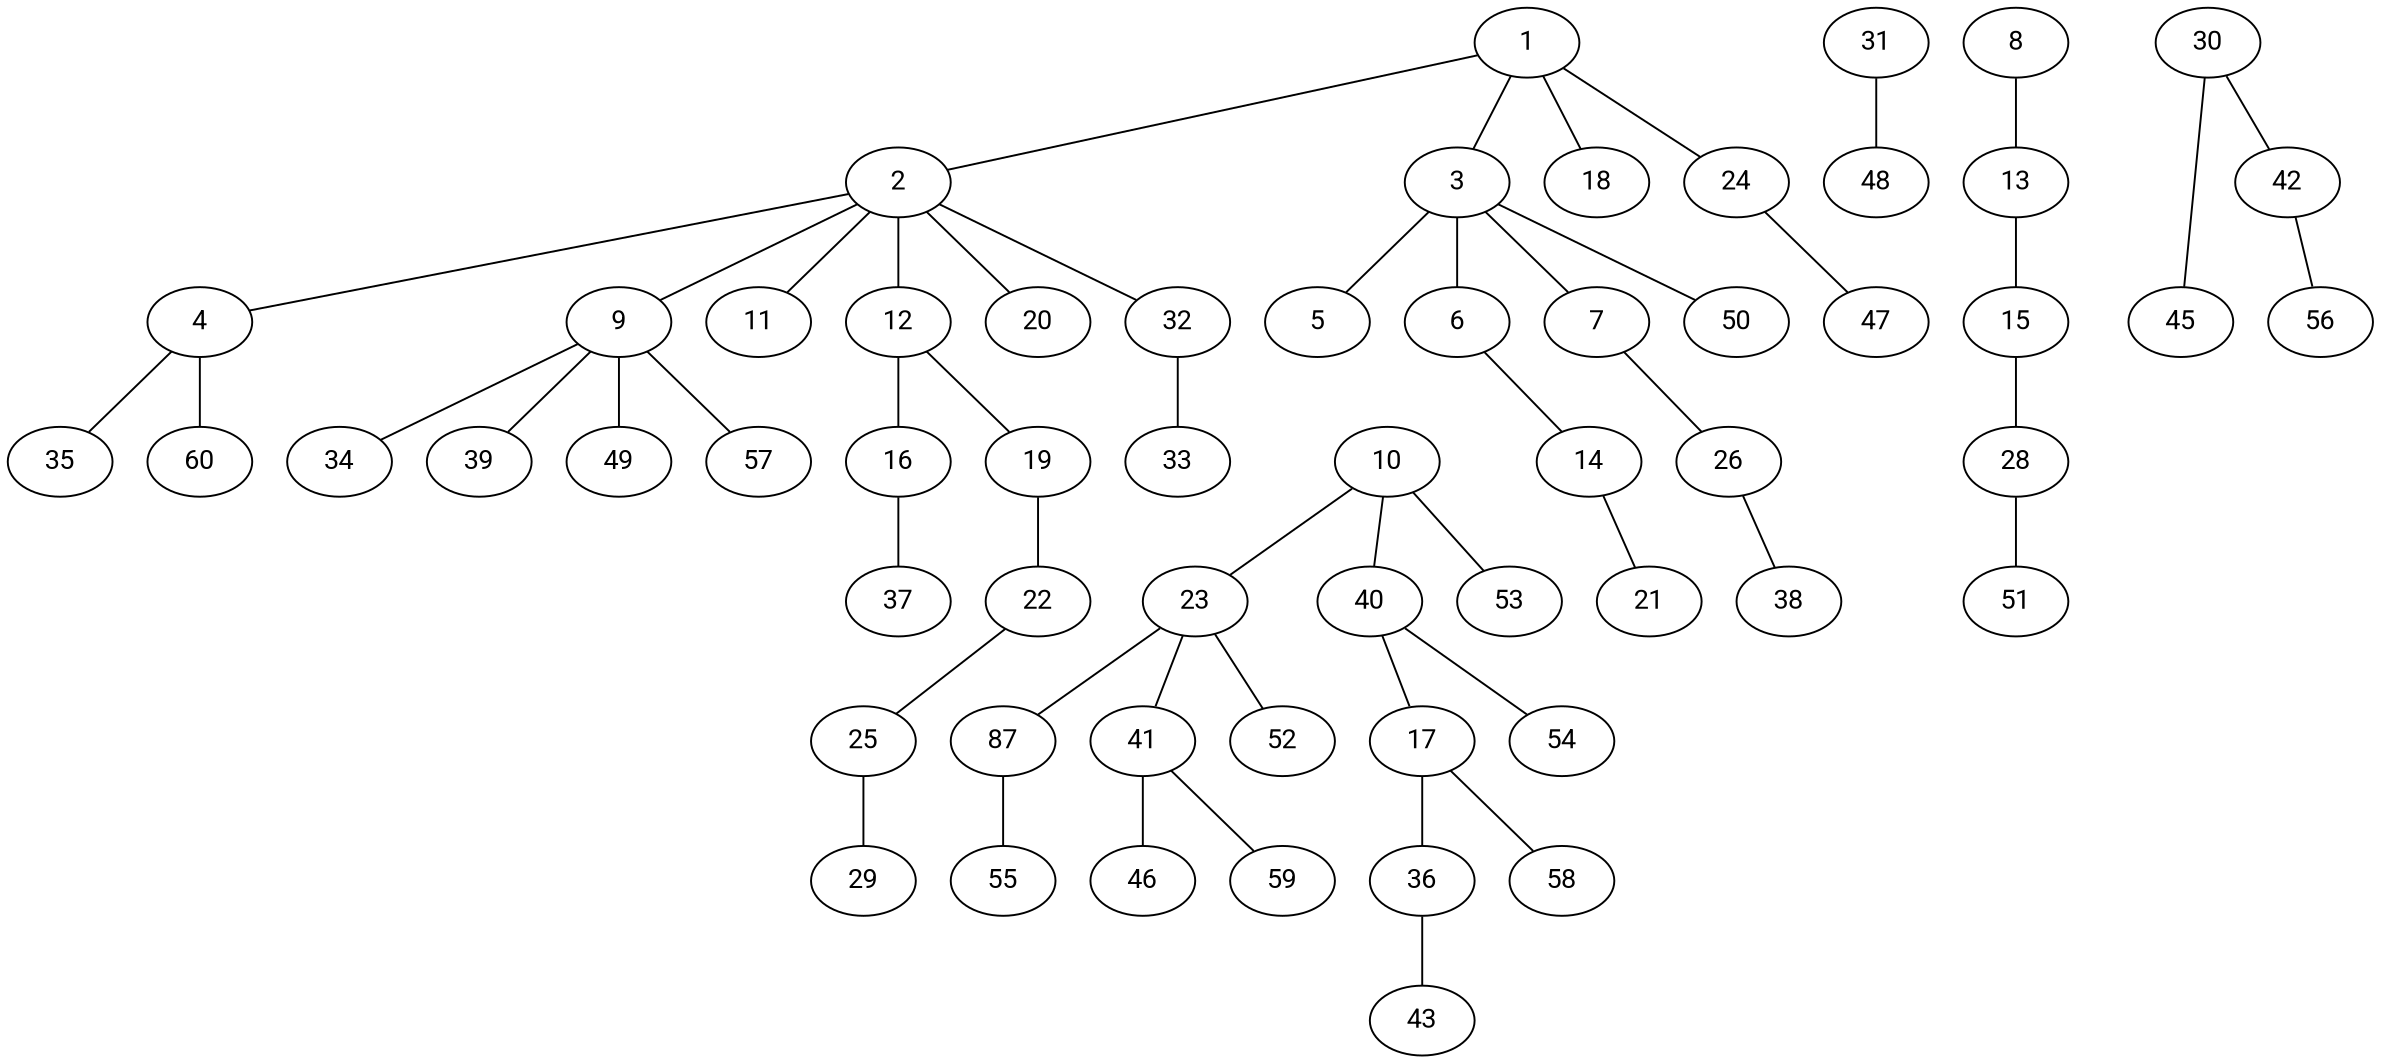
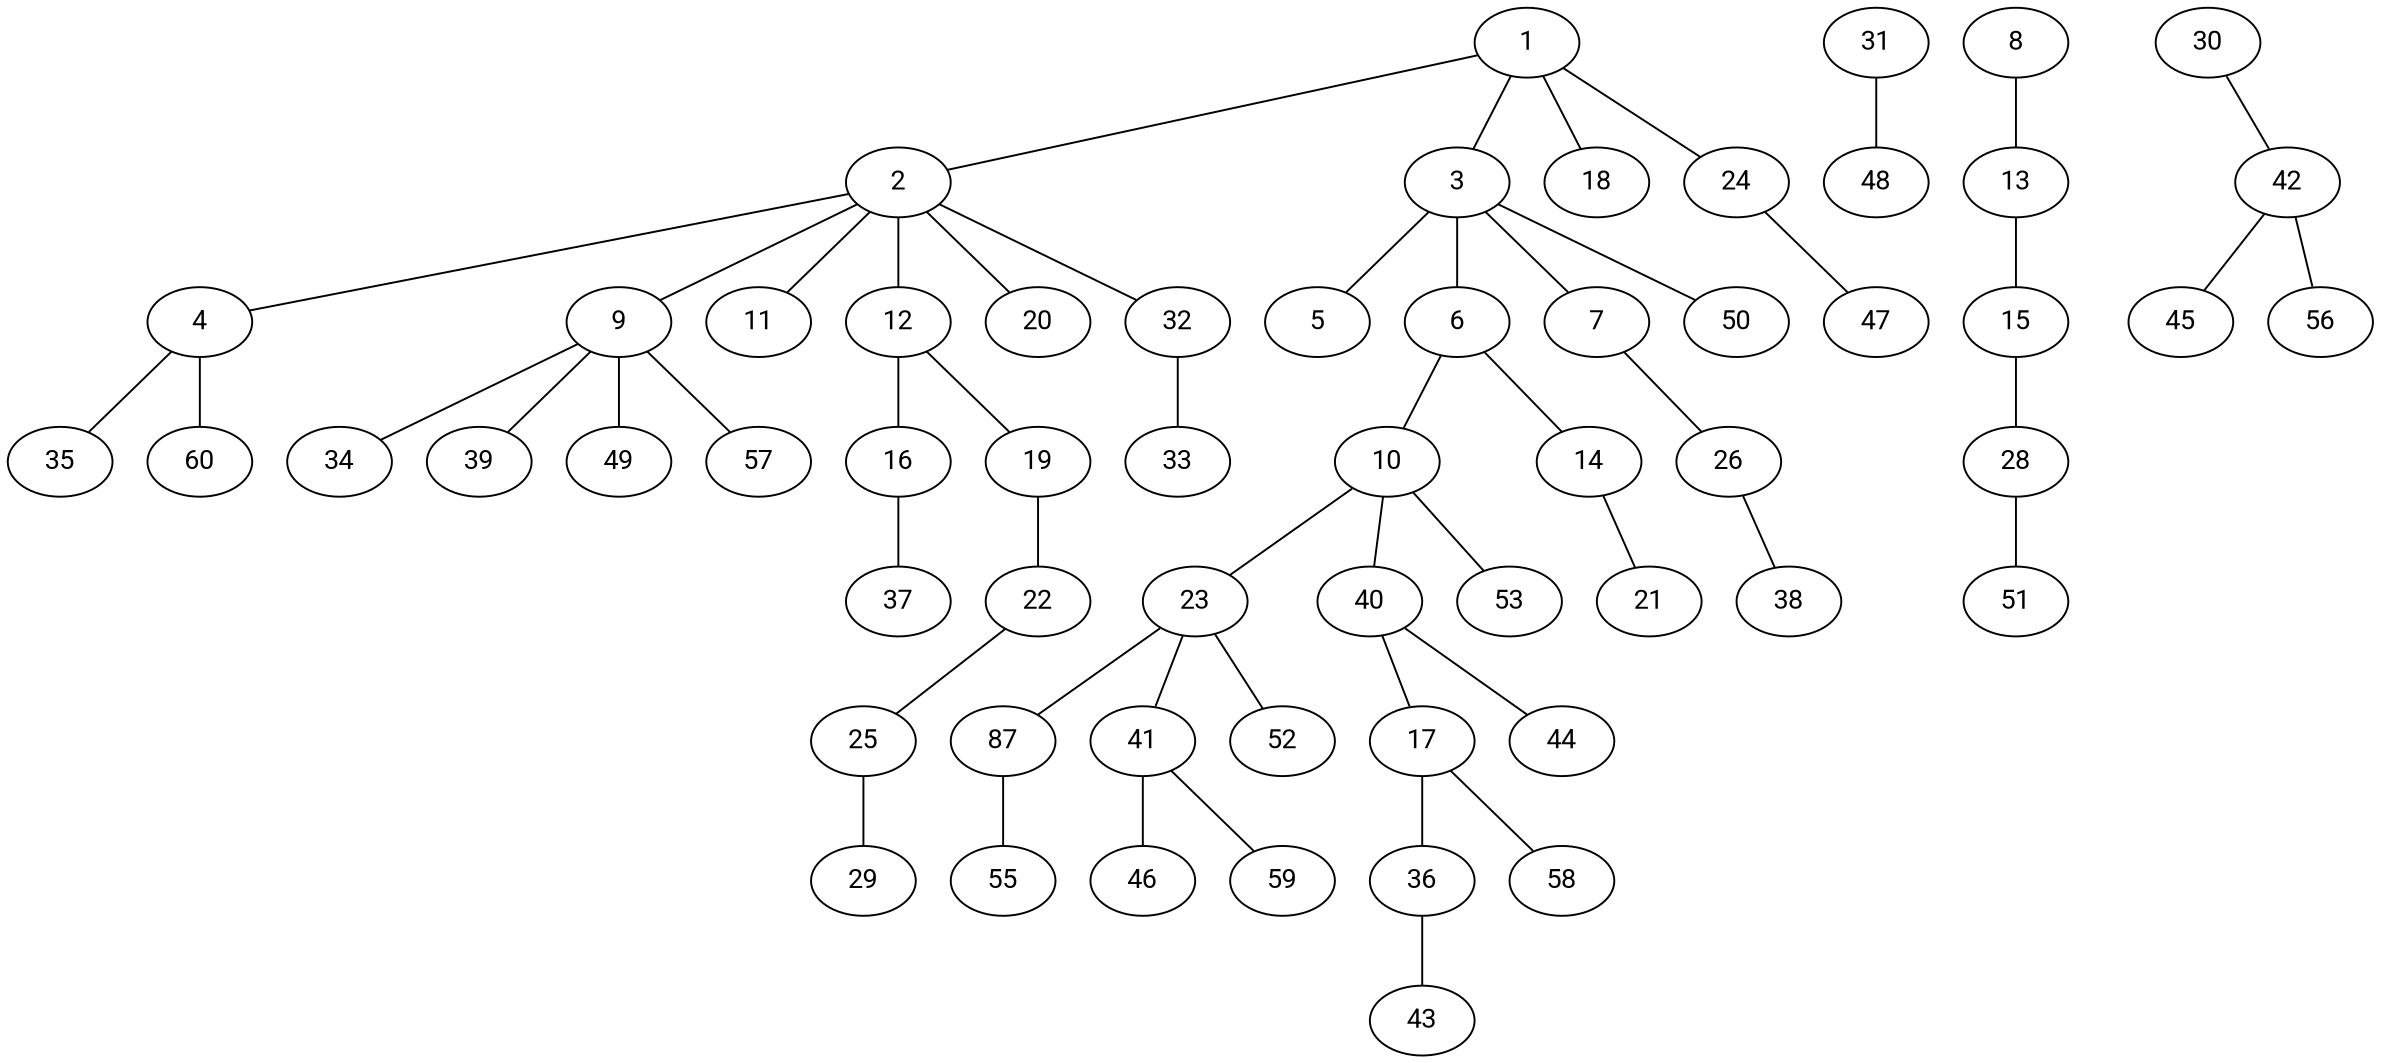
edge "30" -- "45": now "42" -- "45"
edge "6" -- "10": added
node "54": label "54" -> "44"
